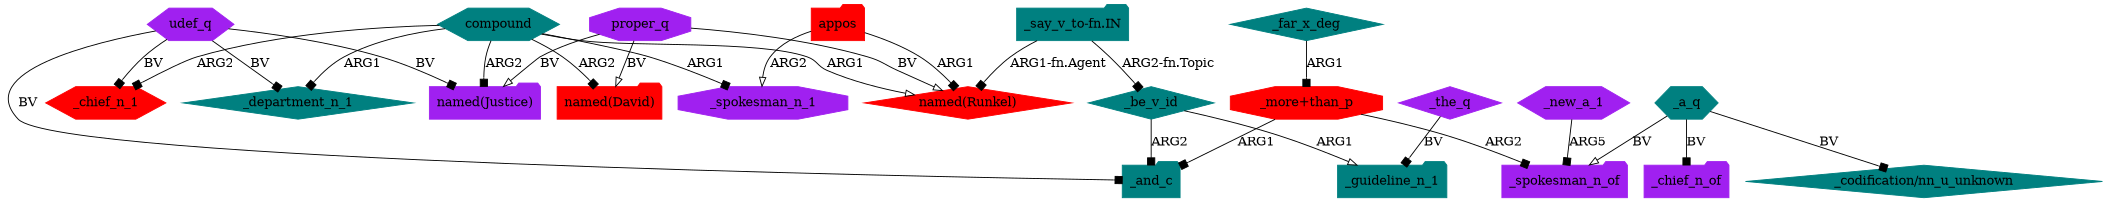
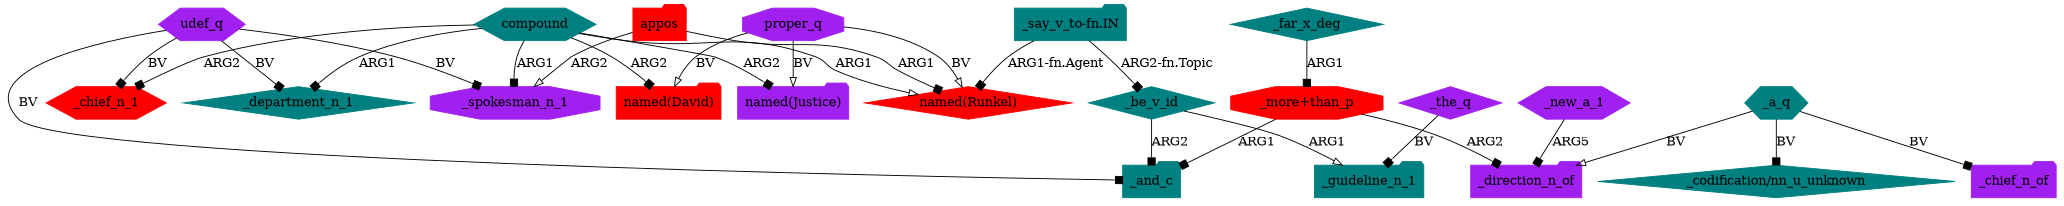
edge "udef_q" -> "named(Justice)": now "udef_q" -> "_spokesman_n_1"
node "_spokesman_n_of": label "_spokesman_n_of" -> "_direction_n_of"
